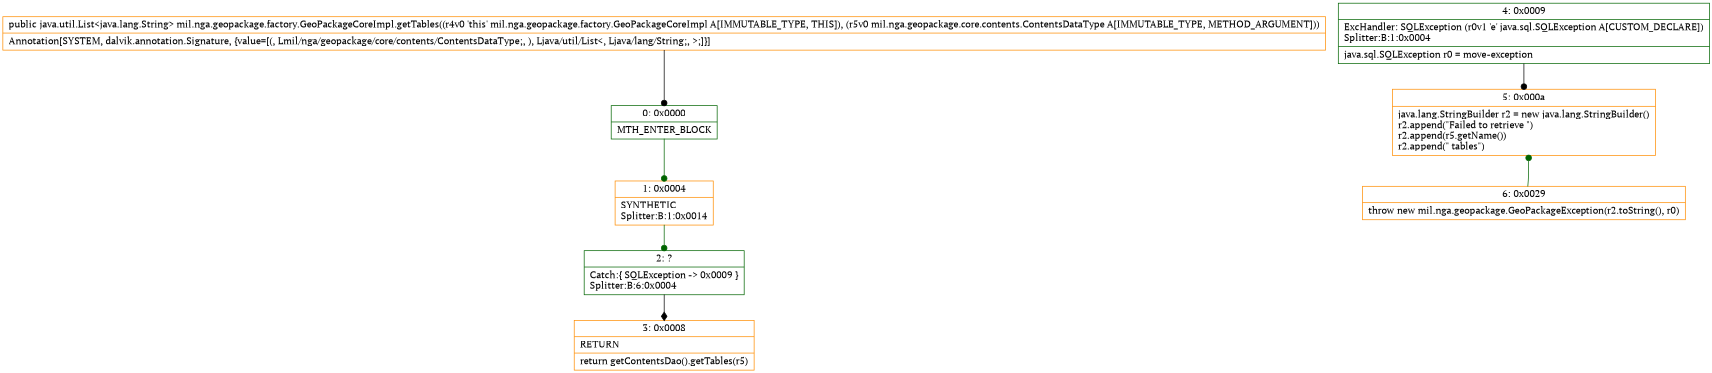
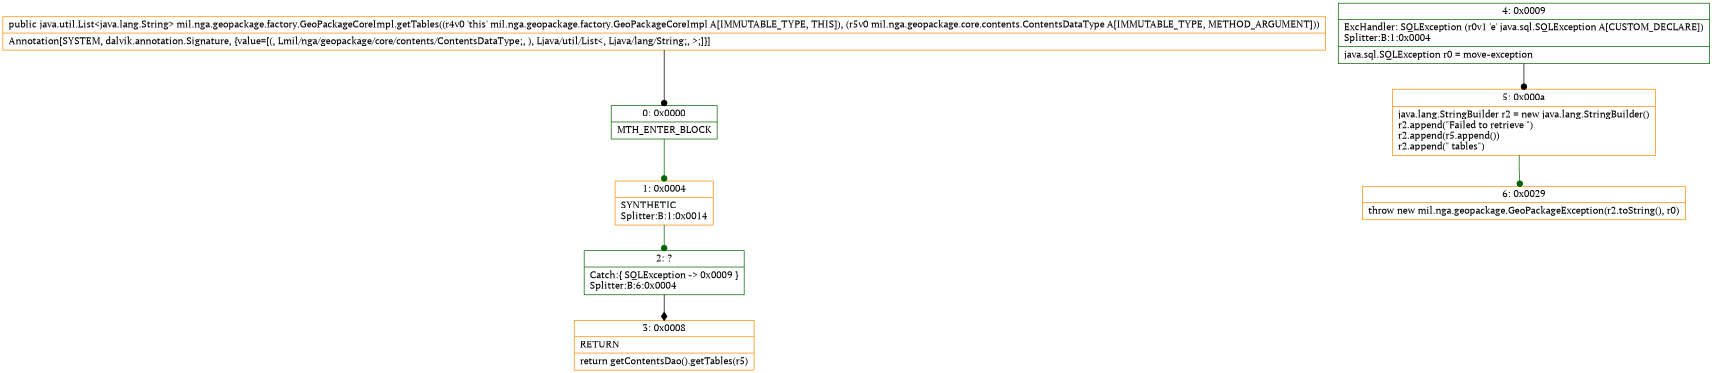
node "5: 0x000a": text "r2.append(r5.getName())" -> "r2.append(r5.append())"
edge "6: 0x0029" -> "5: 0x000a": reversed
